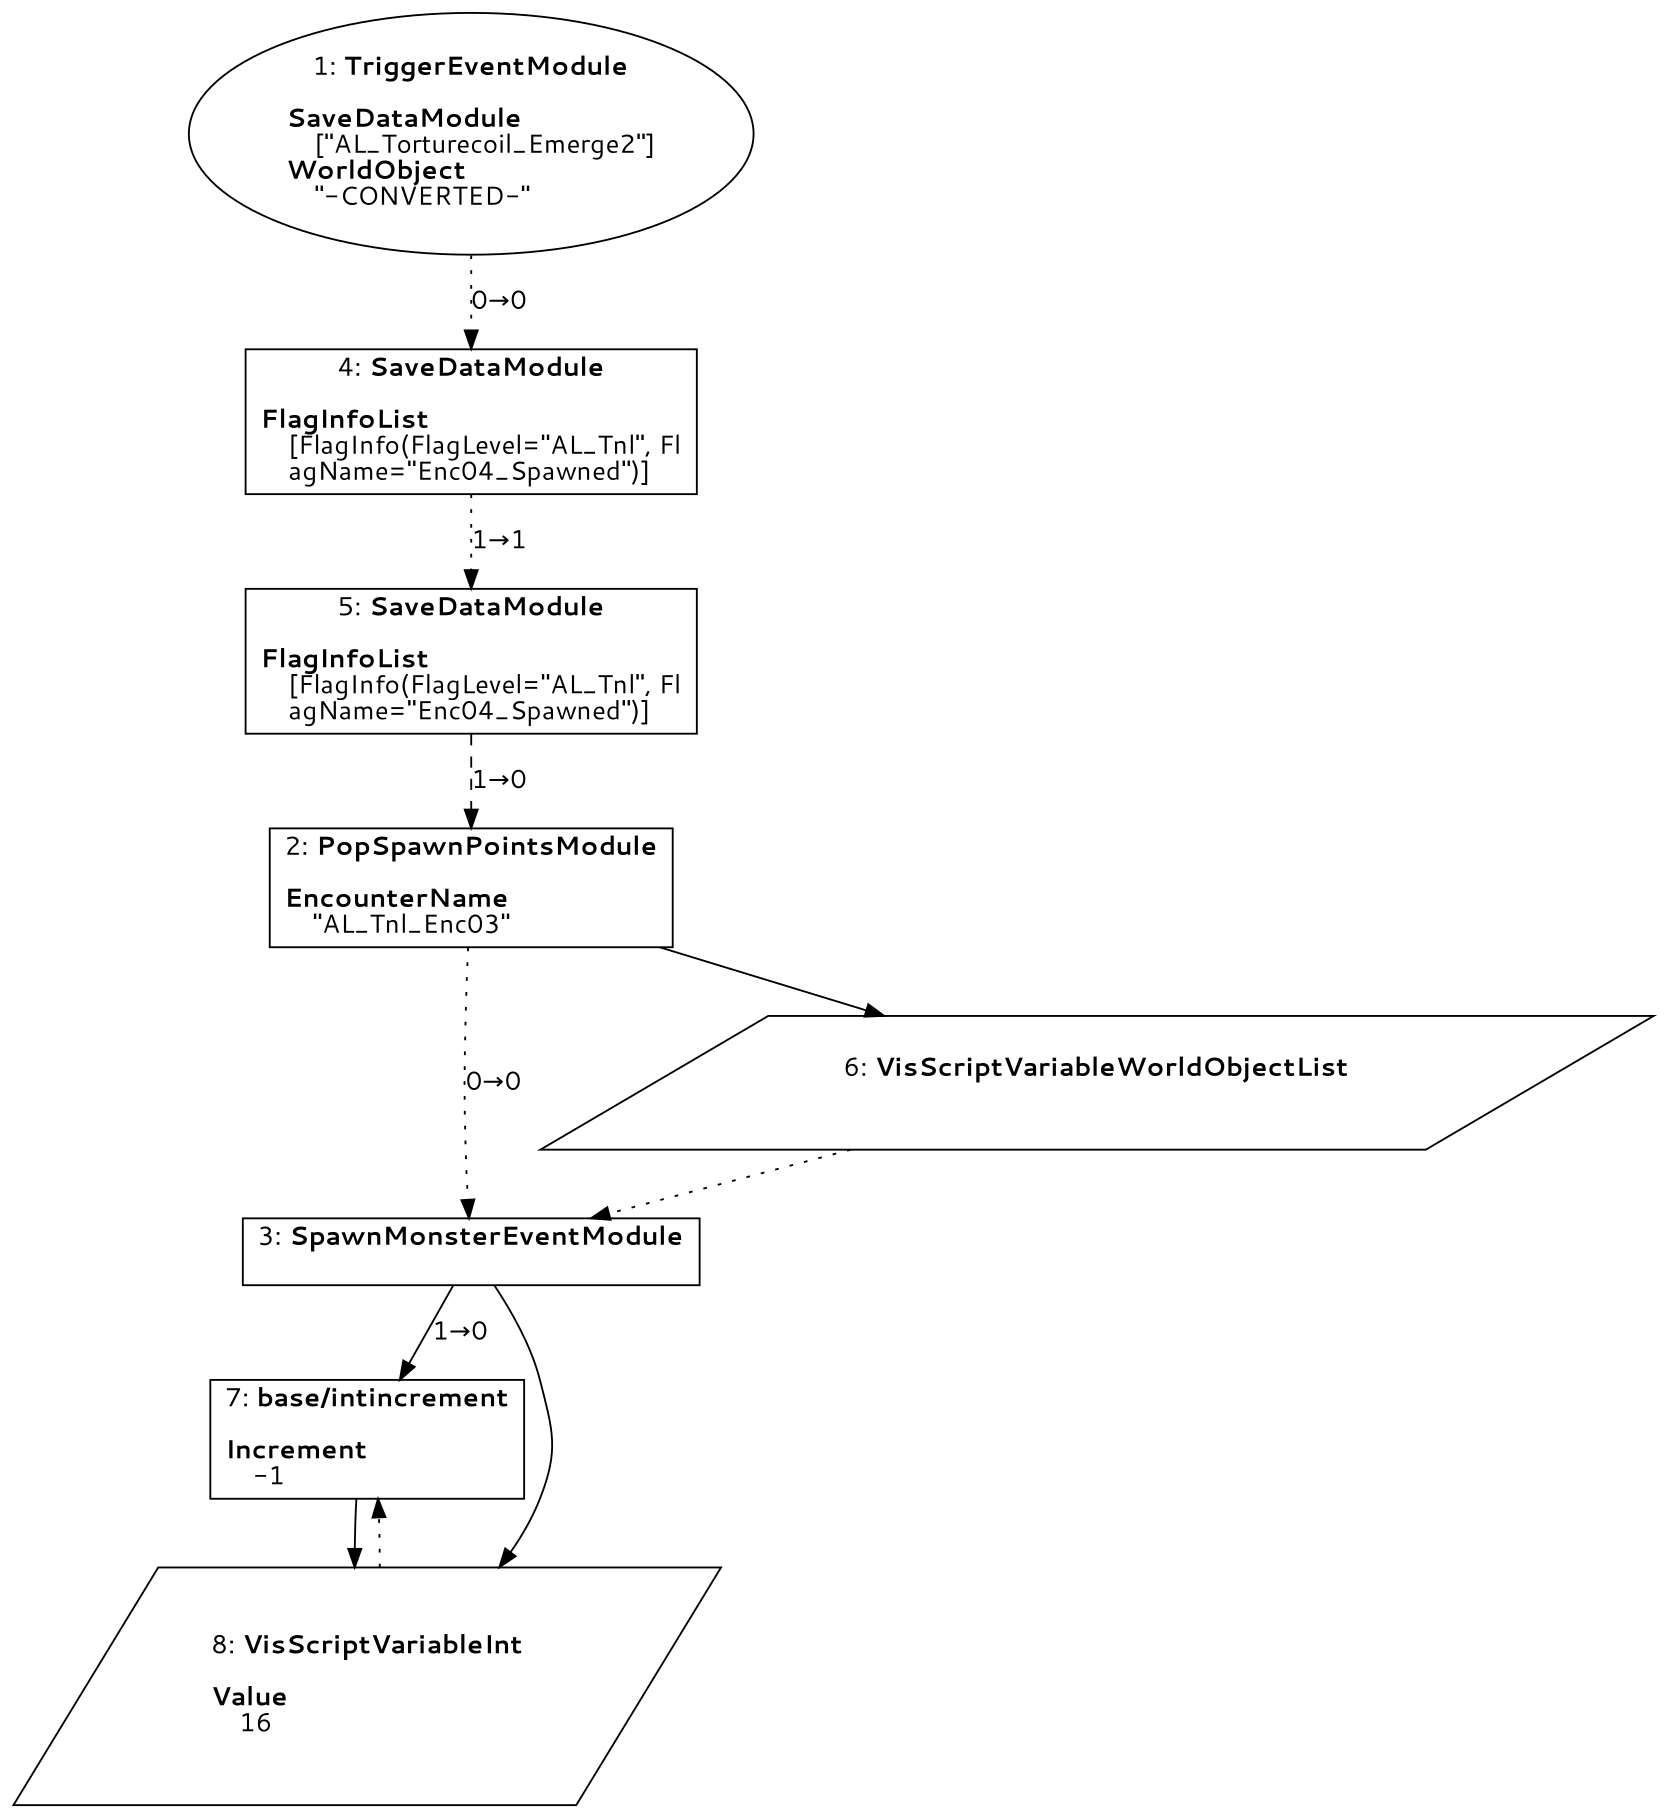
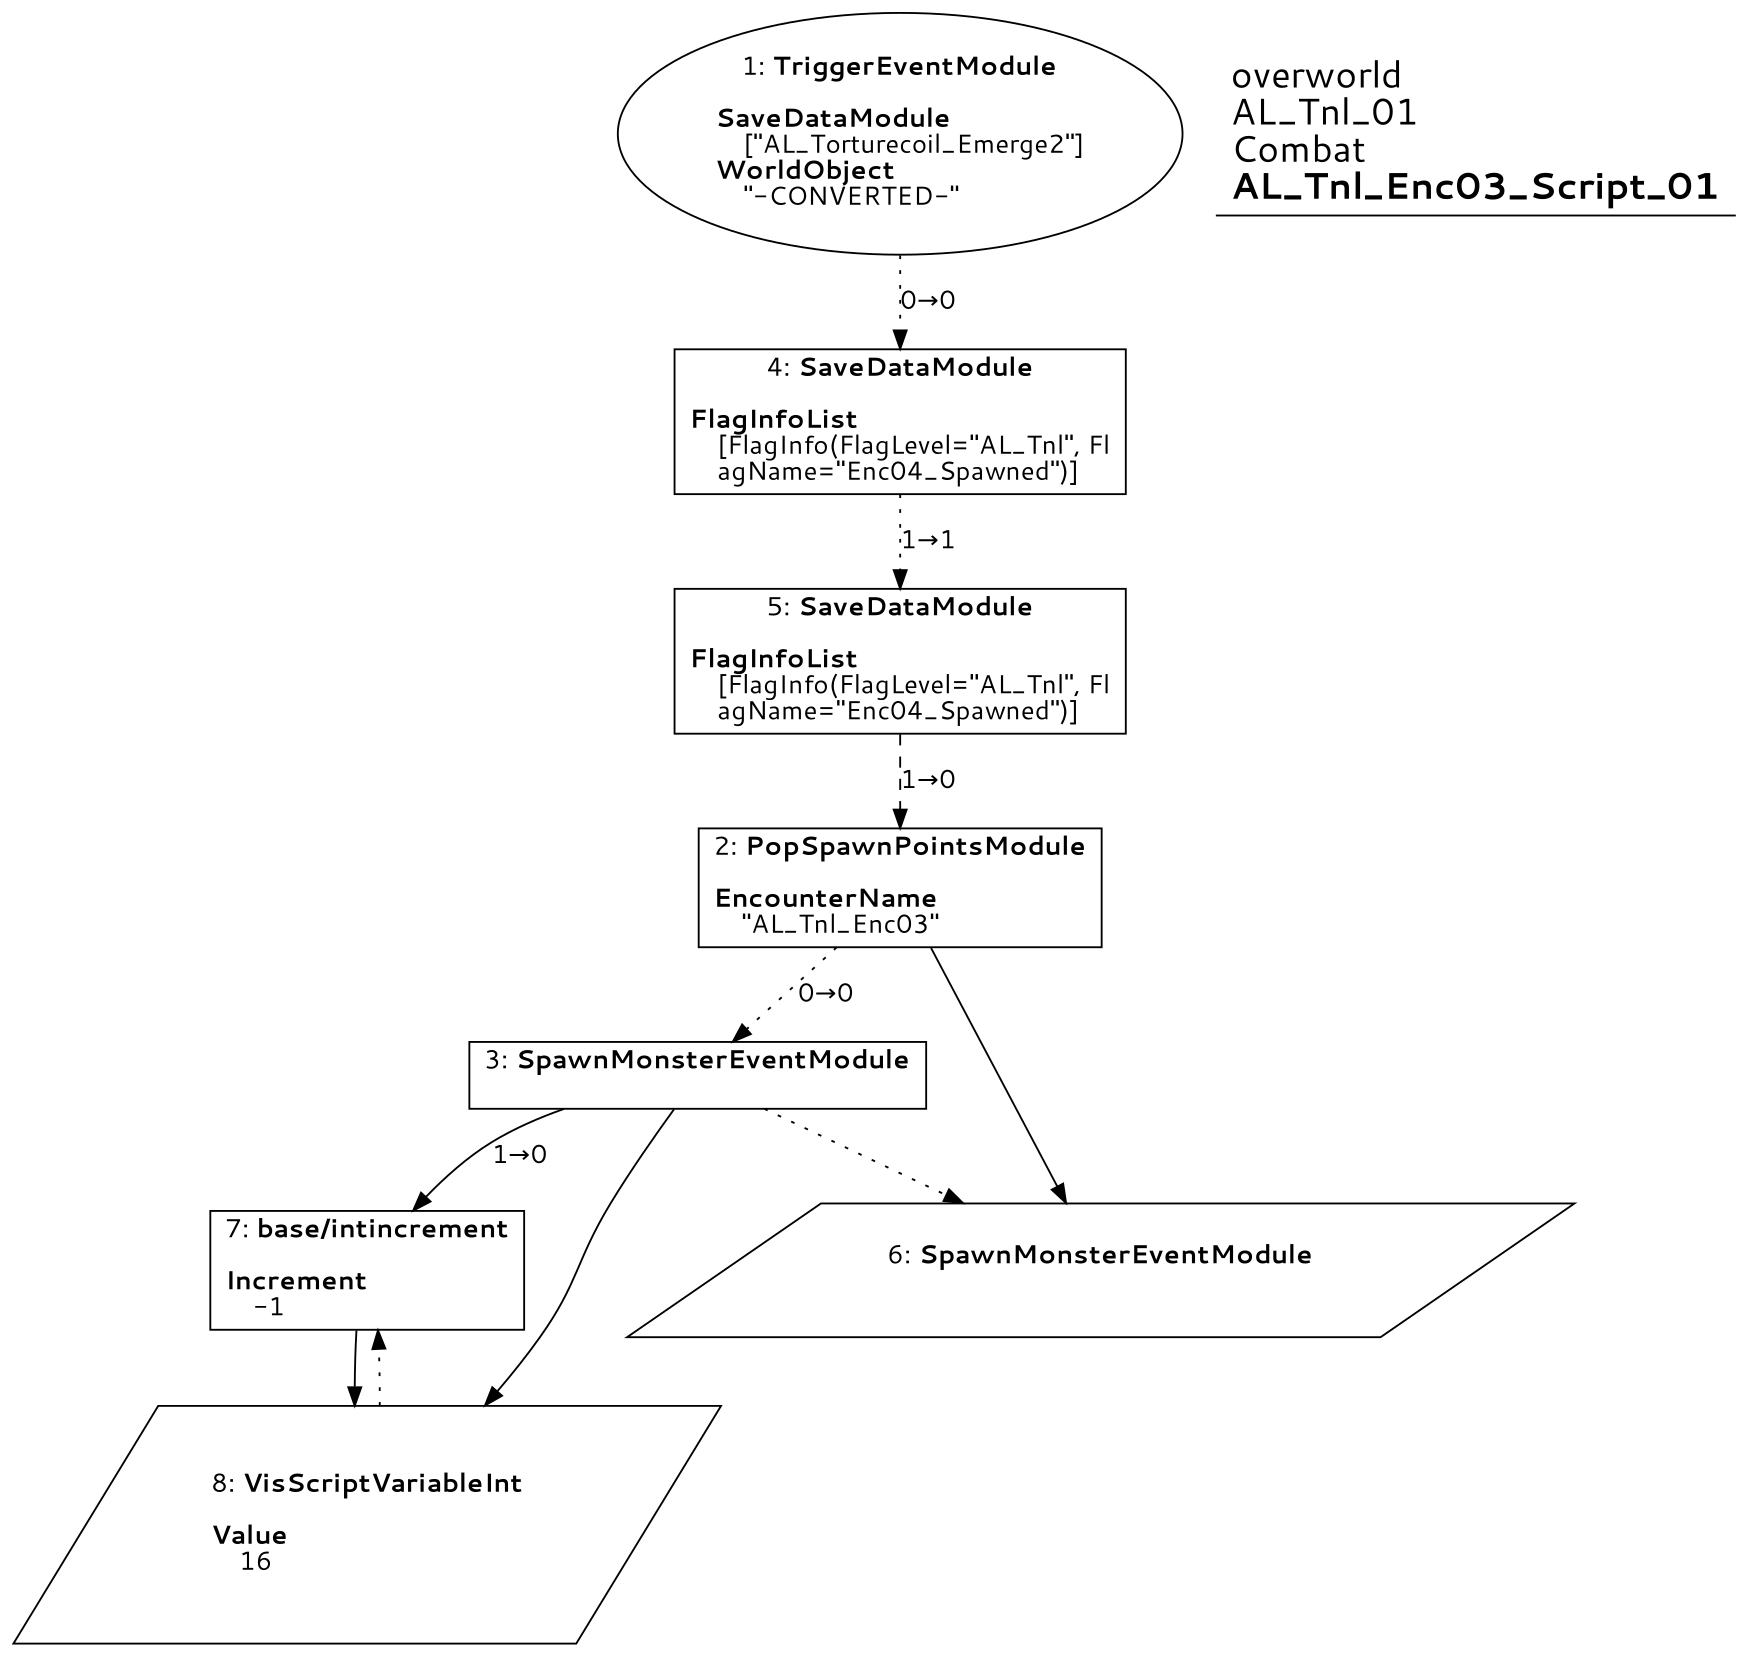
node "overworld": added
node "6:": text "VisScriptVariableWorldObjectList" -> "SpawnMonsterEventModule"
edge "6:" -> "3:": reversed
